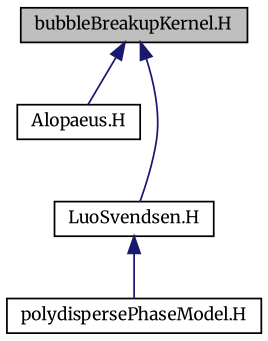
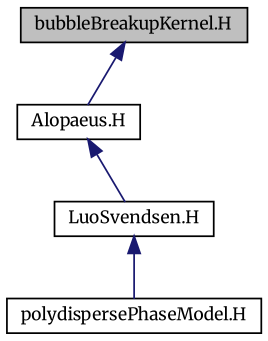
edge "LuoSvendsen.H" -> "bubbleBreakupKernel.H": now "LuoSvendsen.H" -> "Alopaeus.H"
